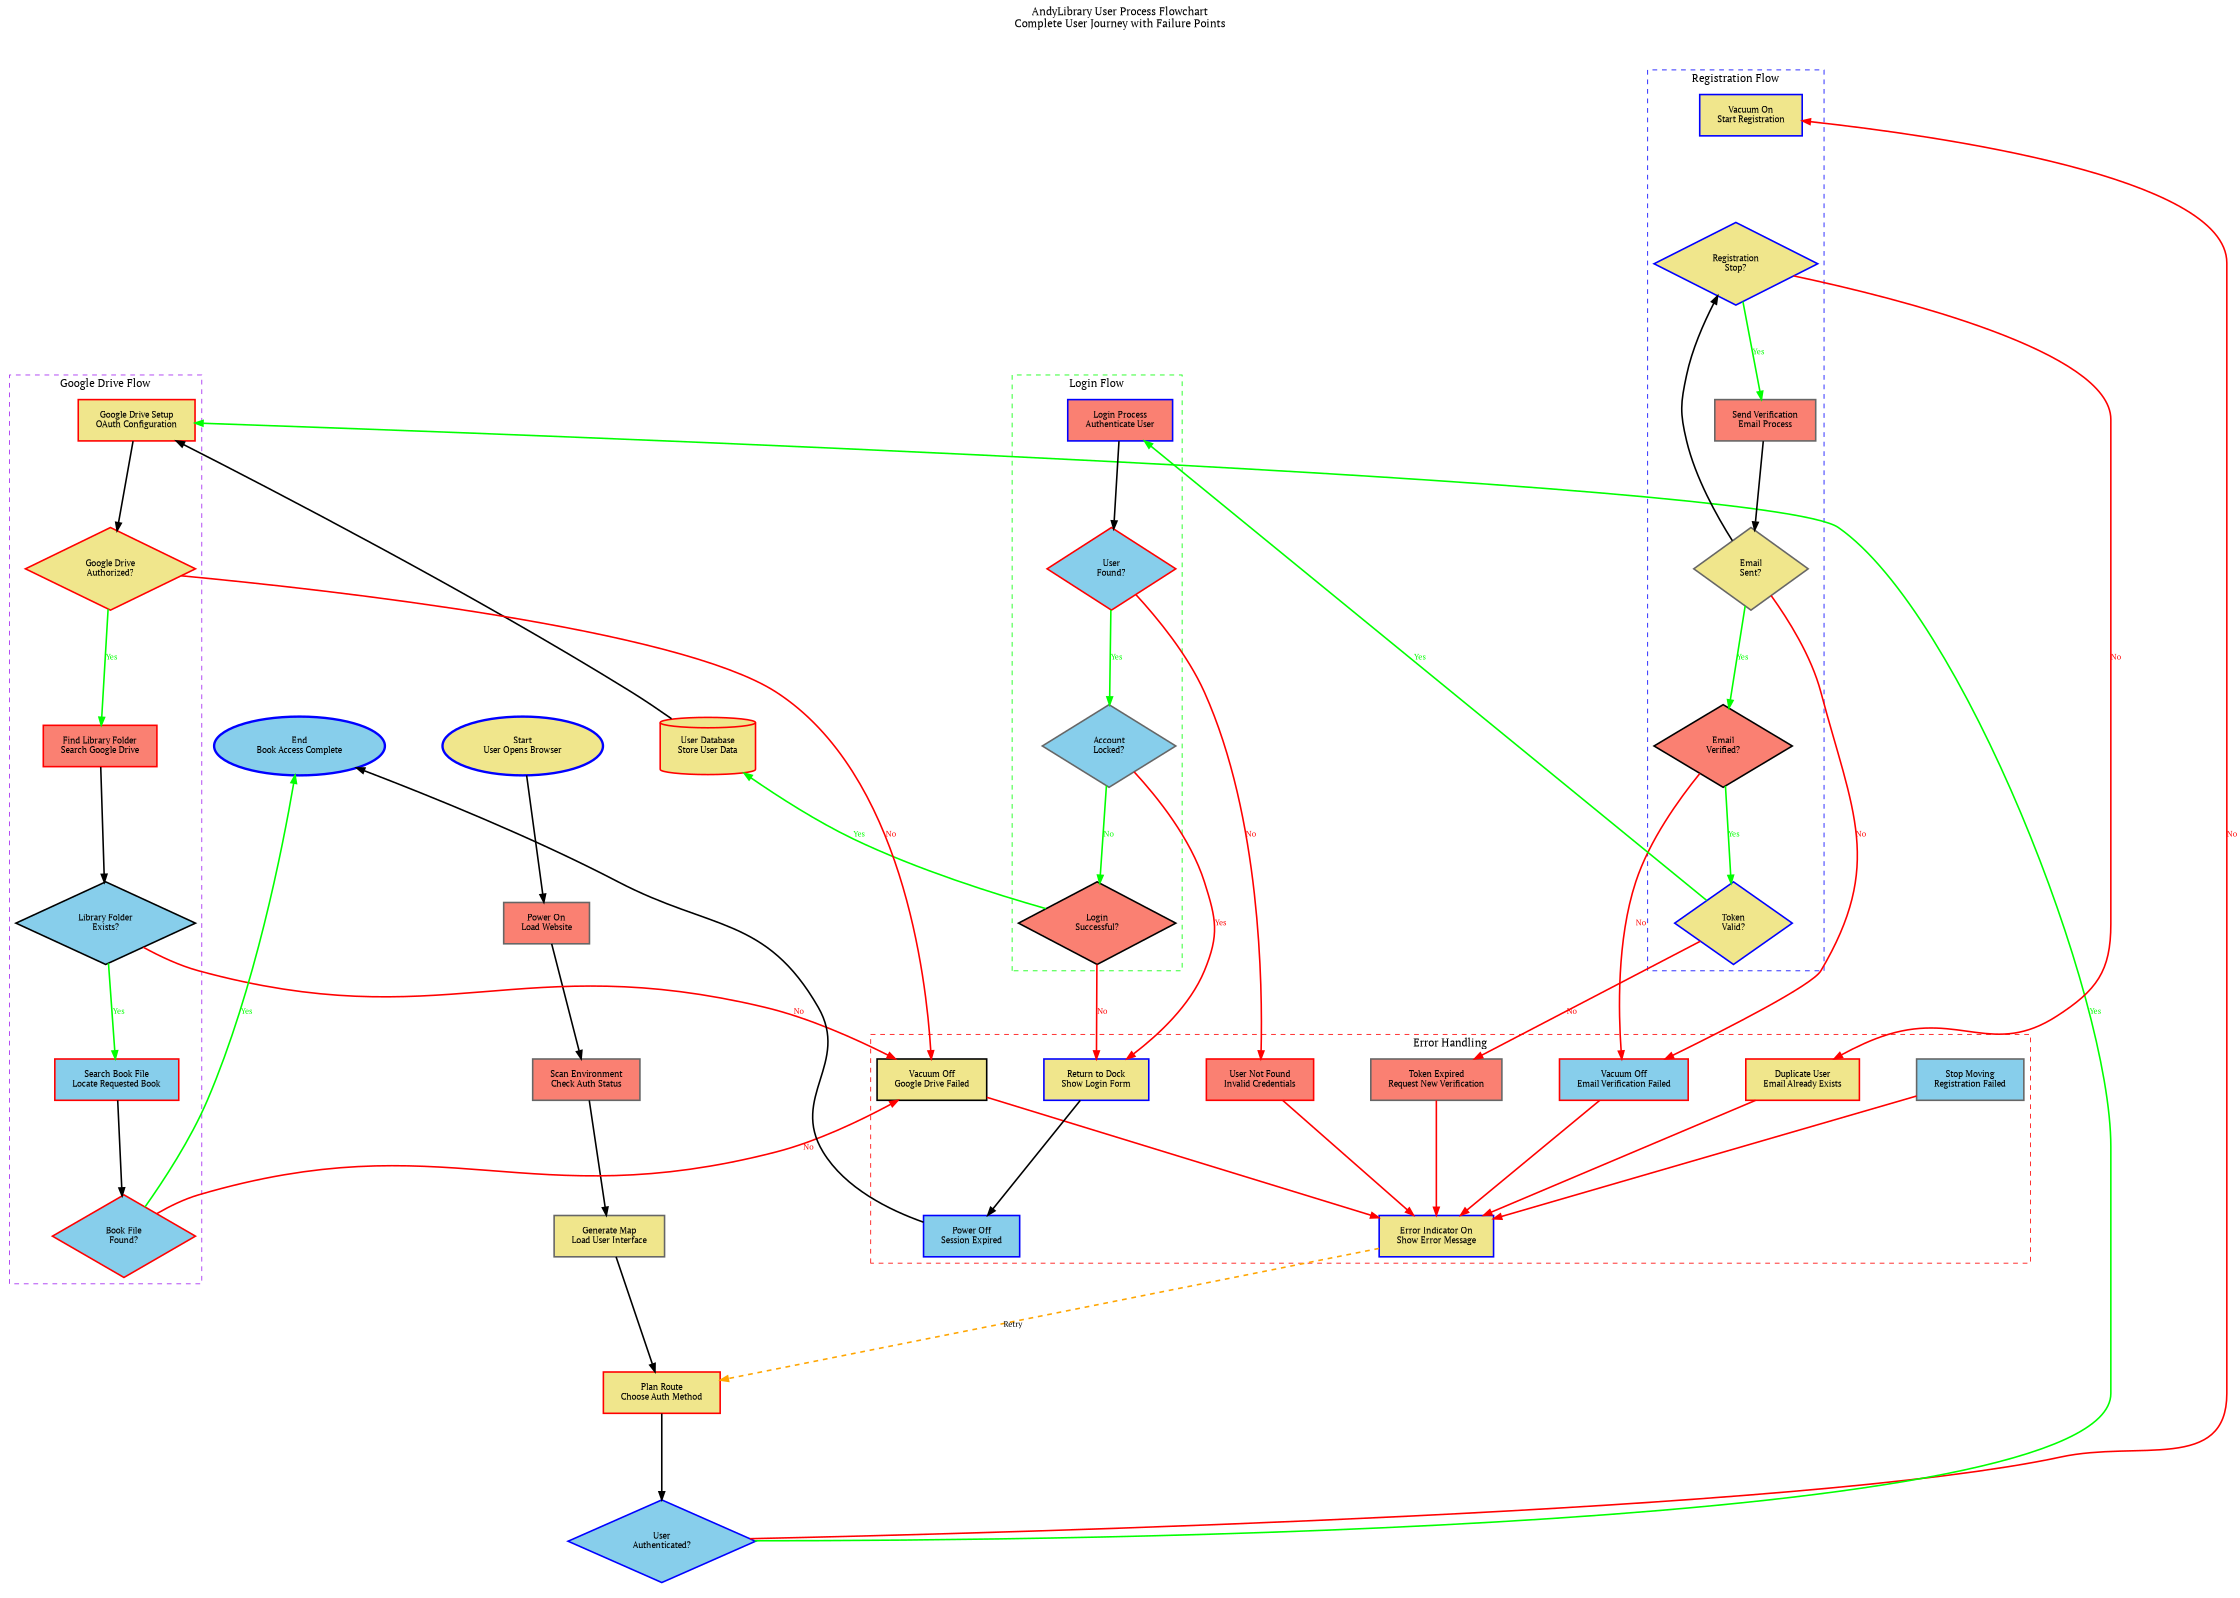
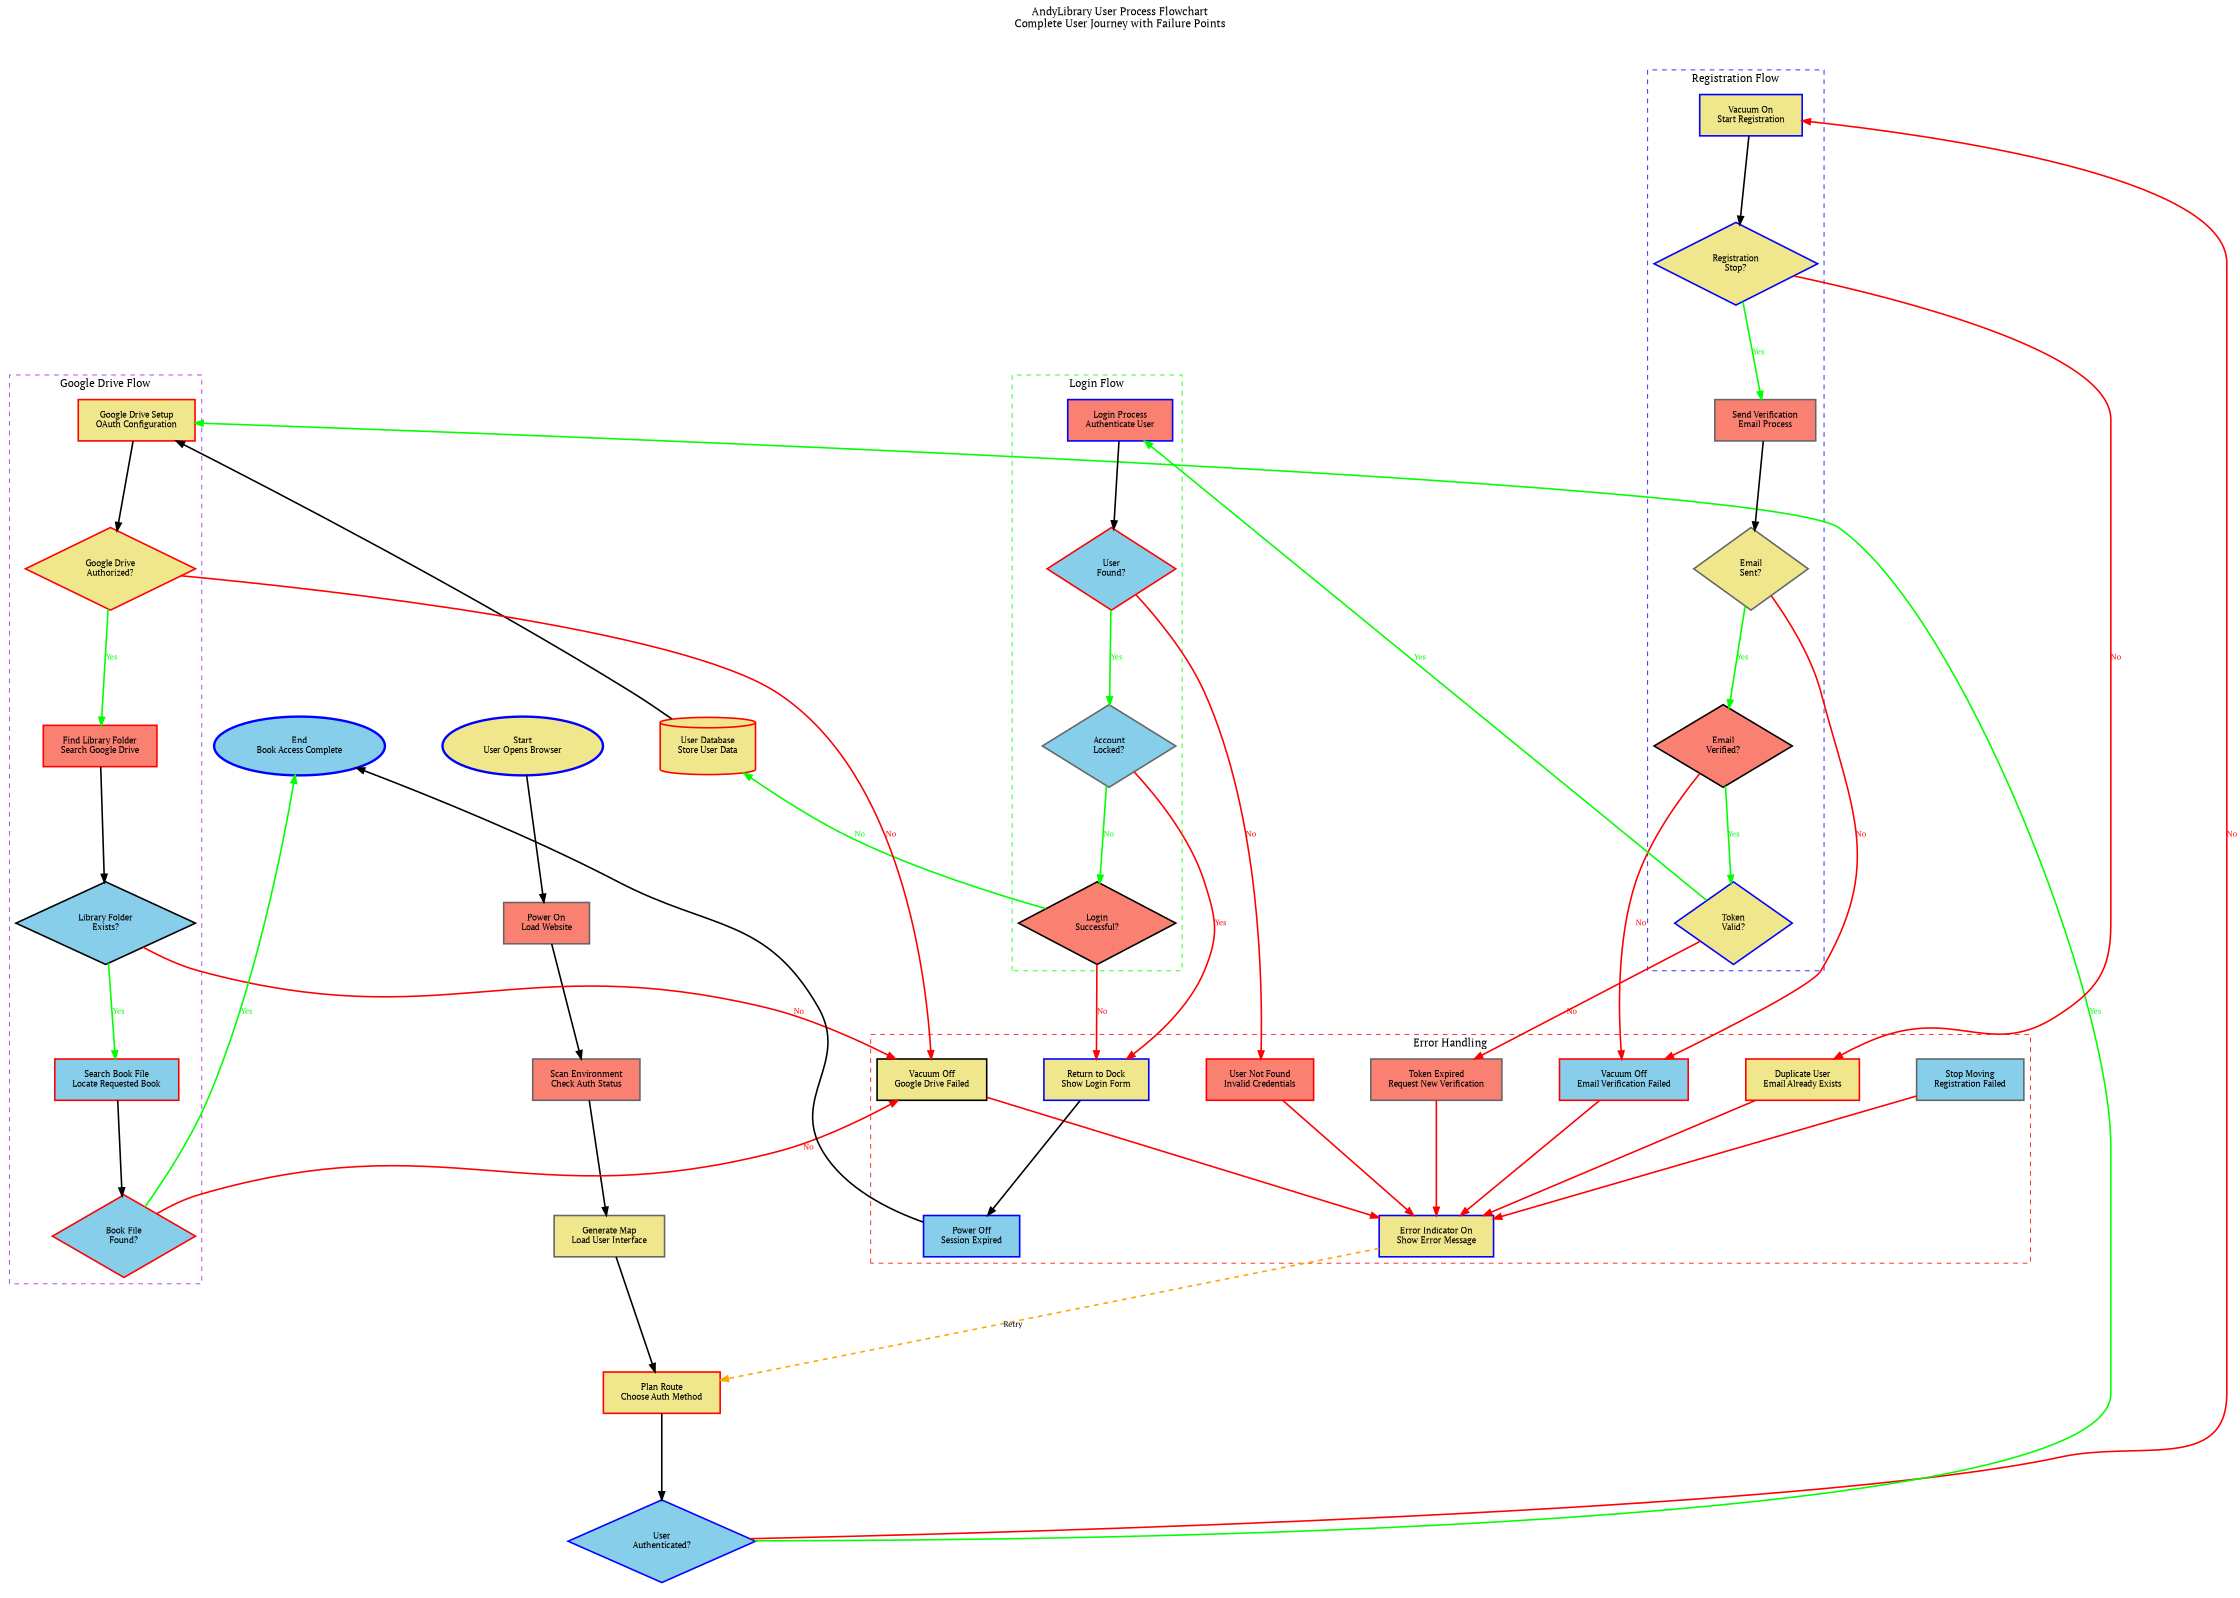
edge "Email Sent?" -> "Registration Stop?": now "Vacuum On Start Registration" -> "Registration Stop?"
edge "Login Successful?" -> "User Database Store User Data": label "Yes" -> "No"
